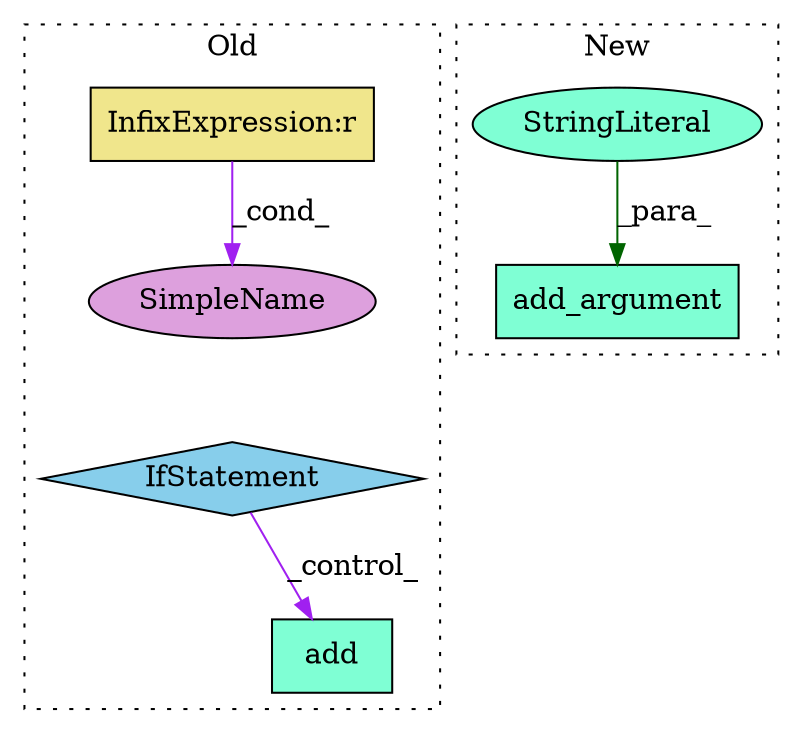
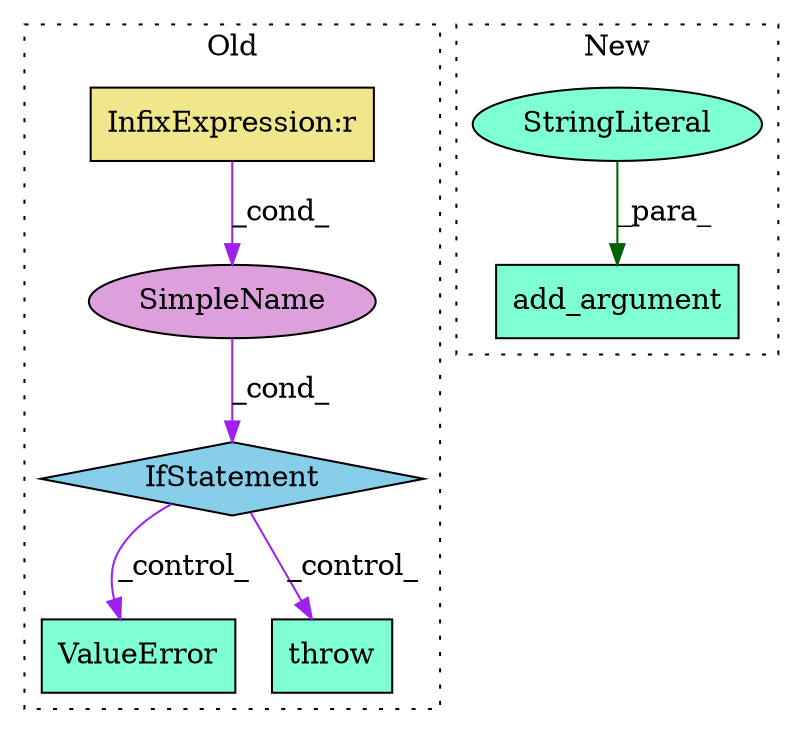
edge "SimpleName" -> "IfStatement": added, label "_cond_"
node "ValueError": added
node "add": label "add" -> "throw"
